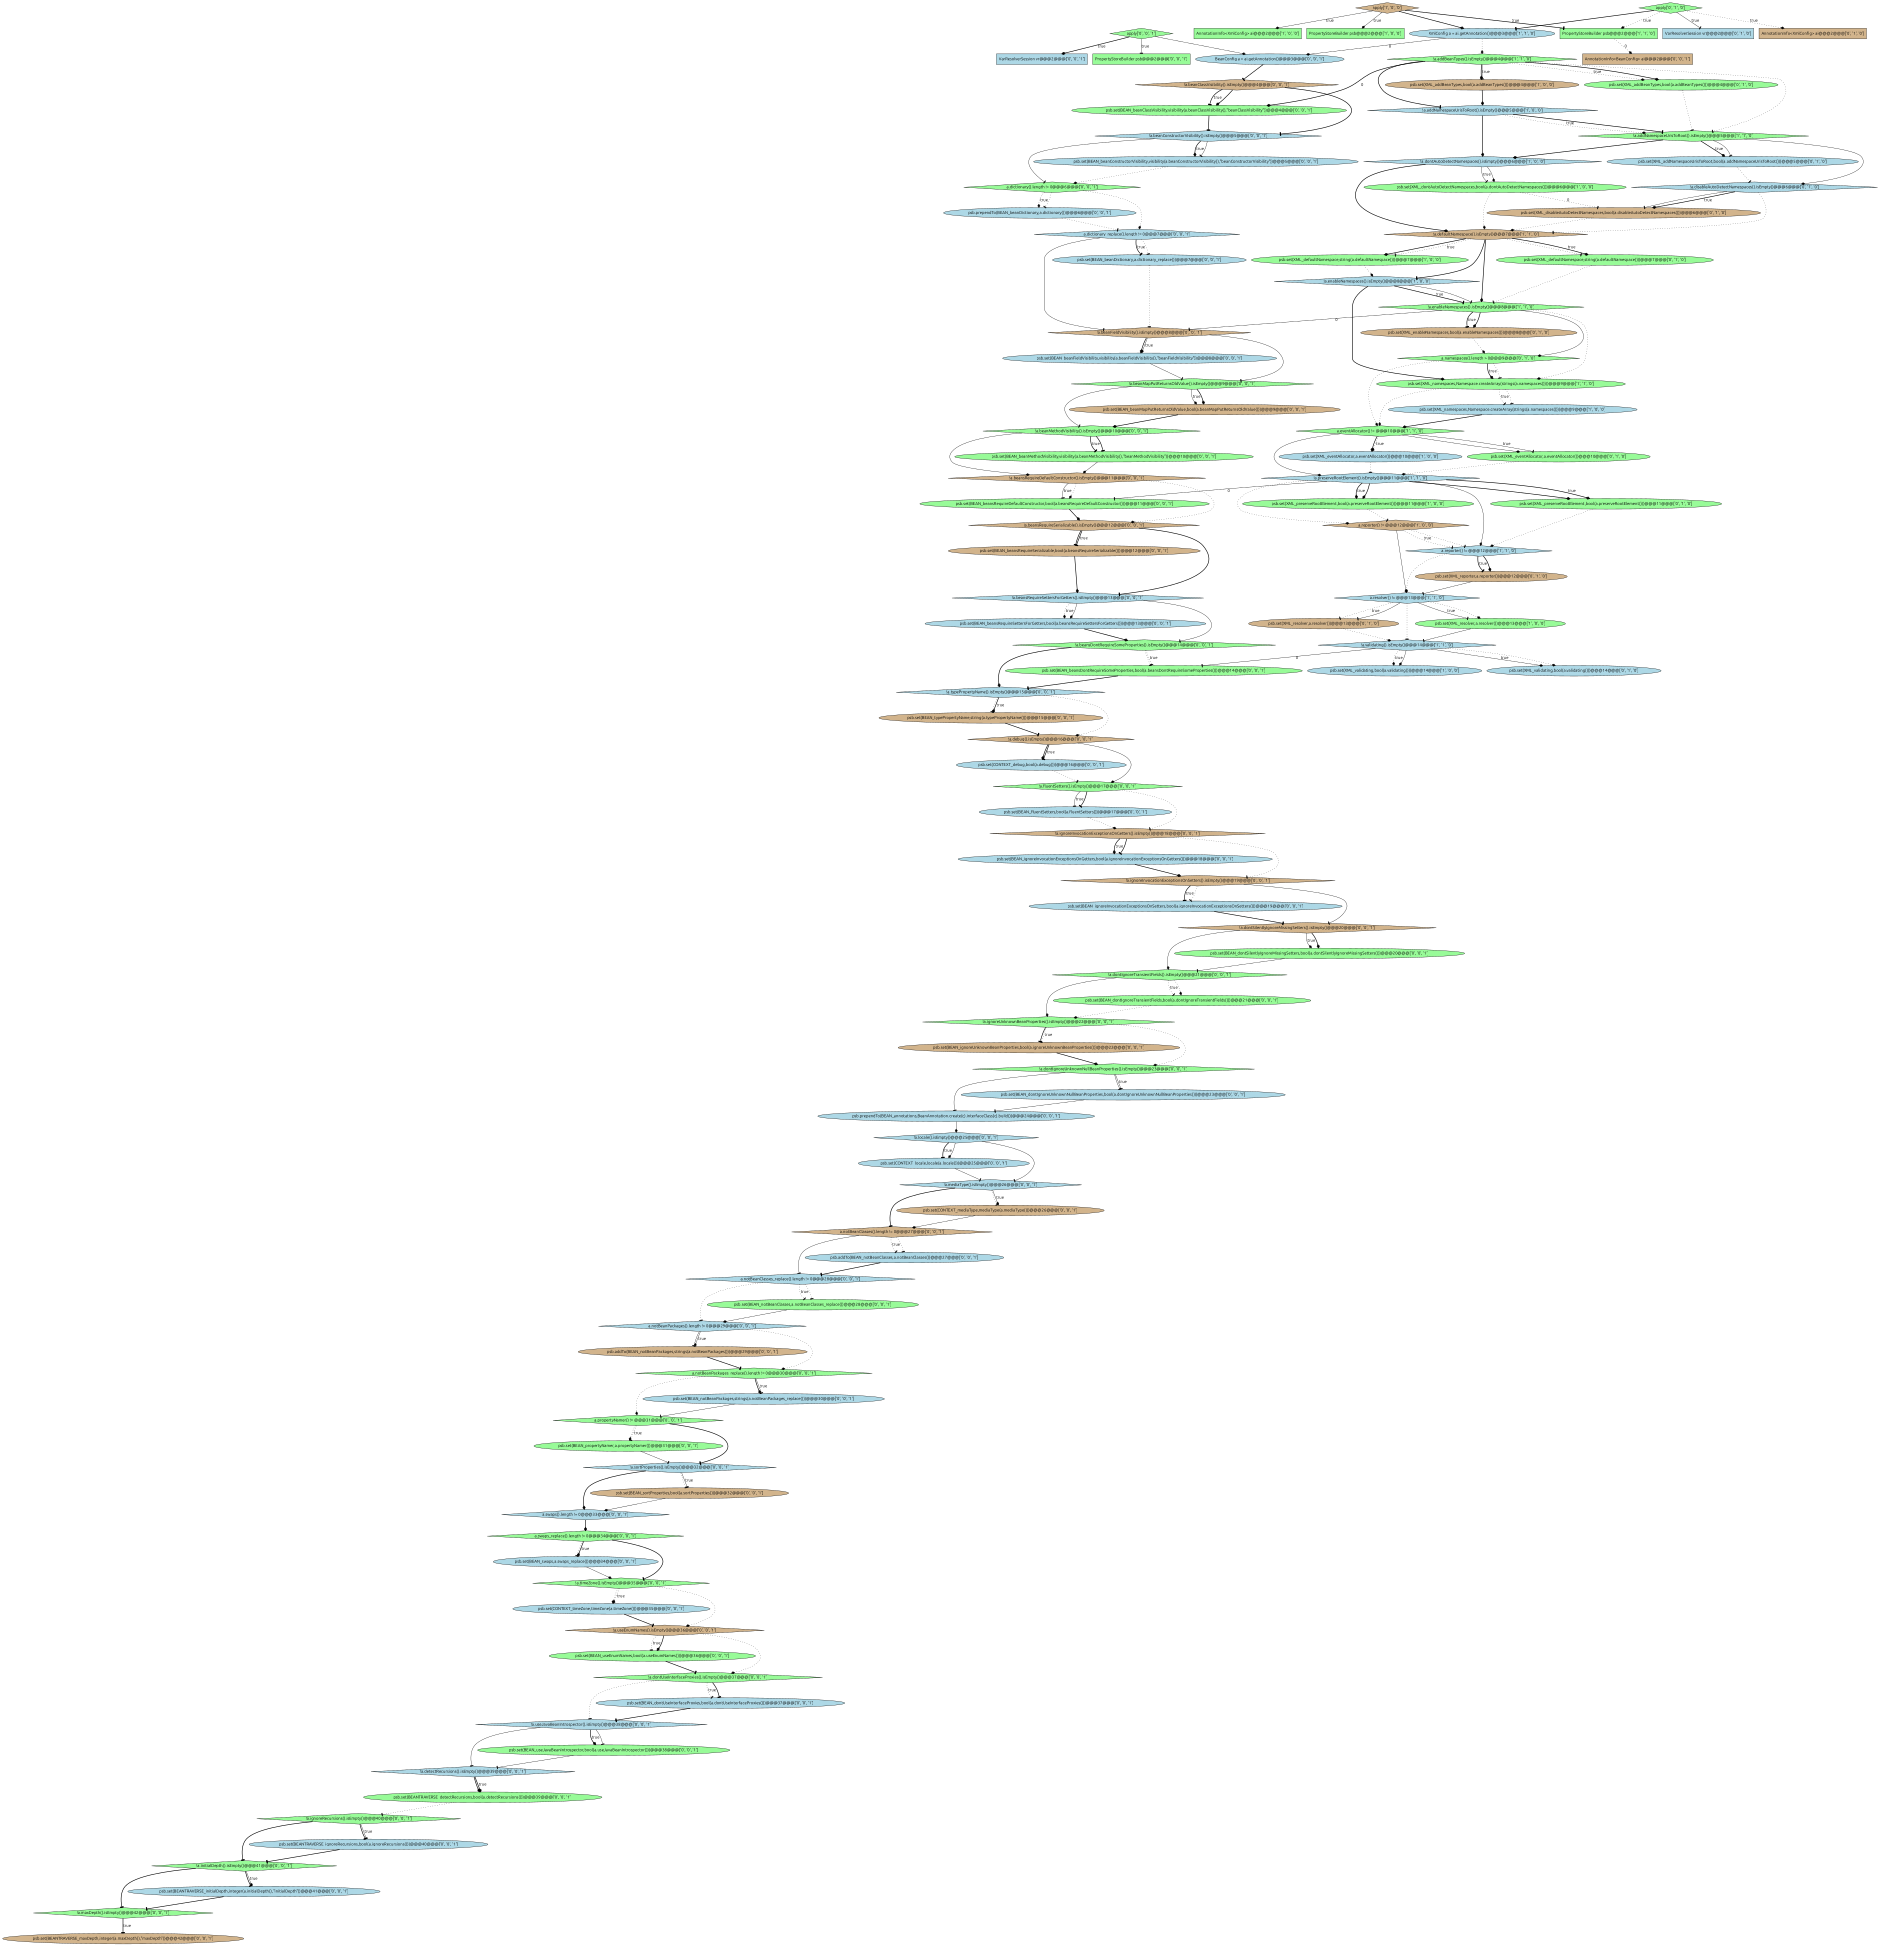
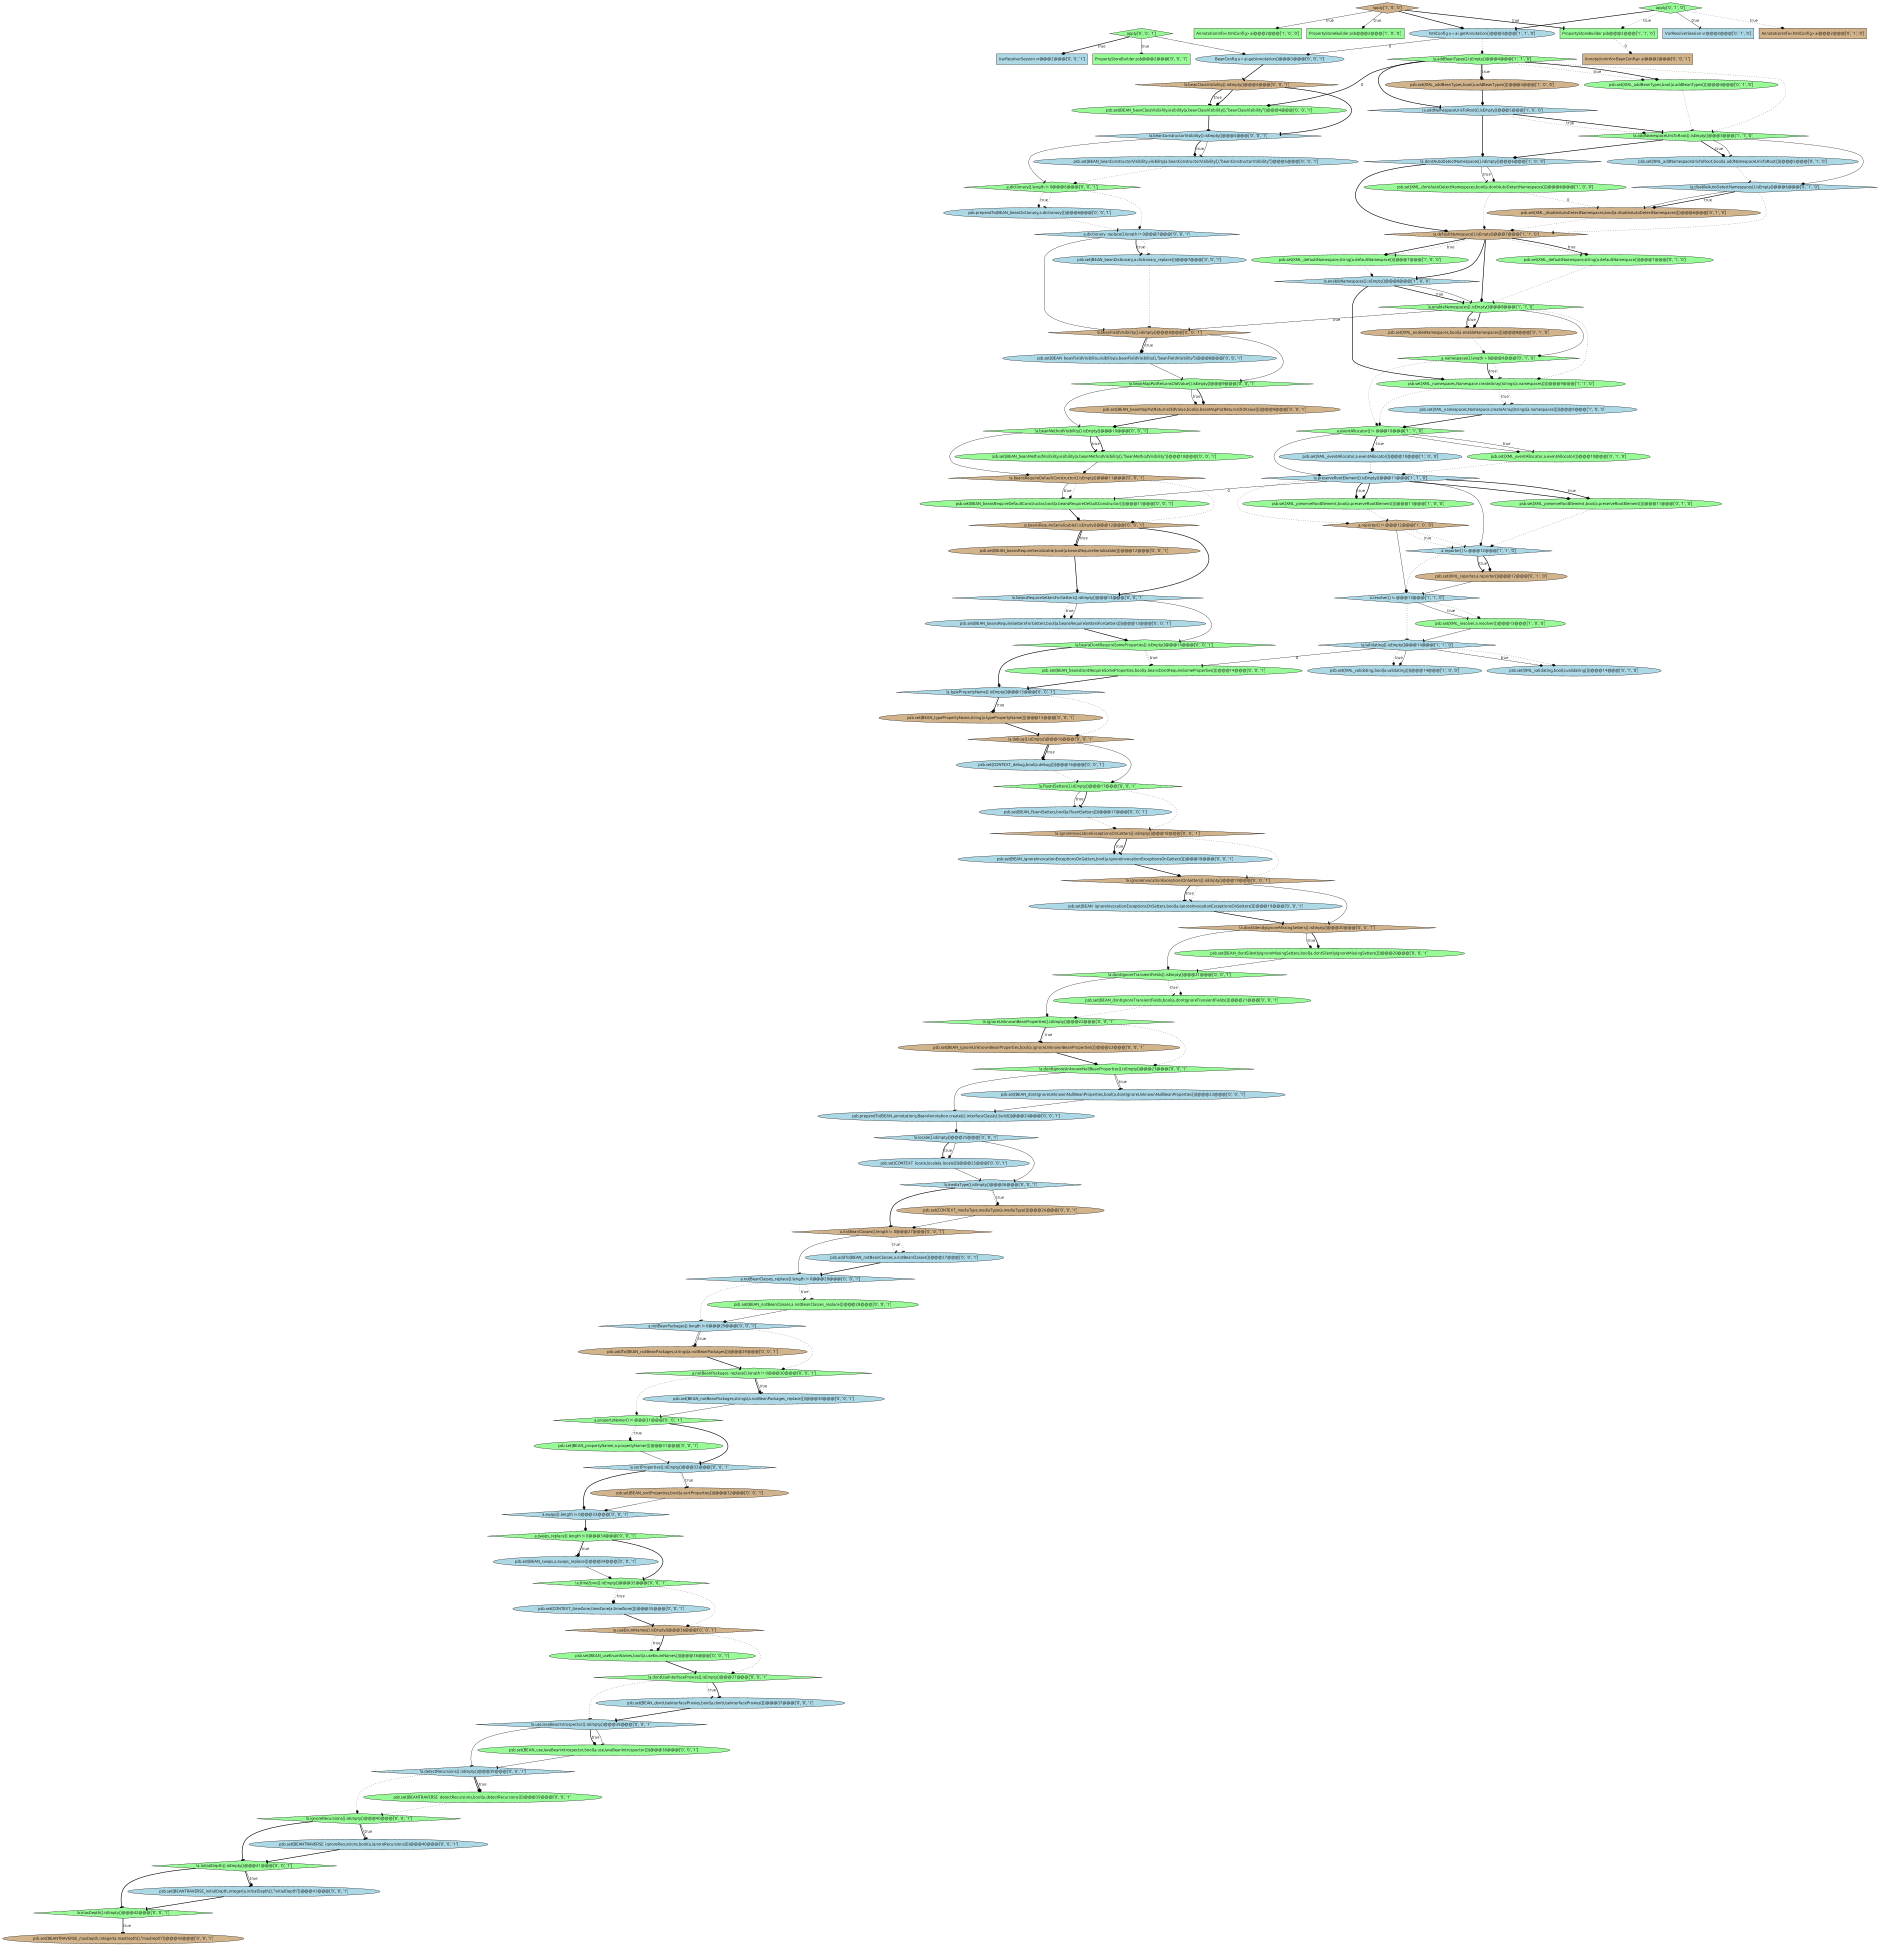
edge "!a.enableNamespaces().isEmpty()@@@8@@@['1', '1', '0']" -> "!a.beanFieldVisibility().isEmpty()@@@8@@@['0', '0', '1']": label "0" -> "true"
node "psb.set(XML_resolver,a.resolver())@@@13@@@['0', '1', '0']": removed
edge "!a.detectRecursions().isEmpty()@@@39@@@['0', '0', '1']" -> "!a.ignoreRecursions().isEmpty()@@@40@@@['0', '0', '1']": added
